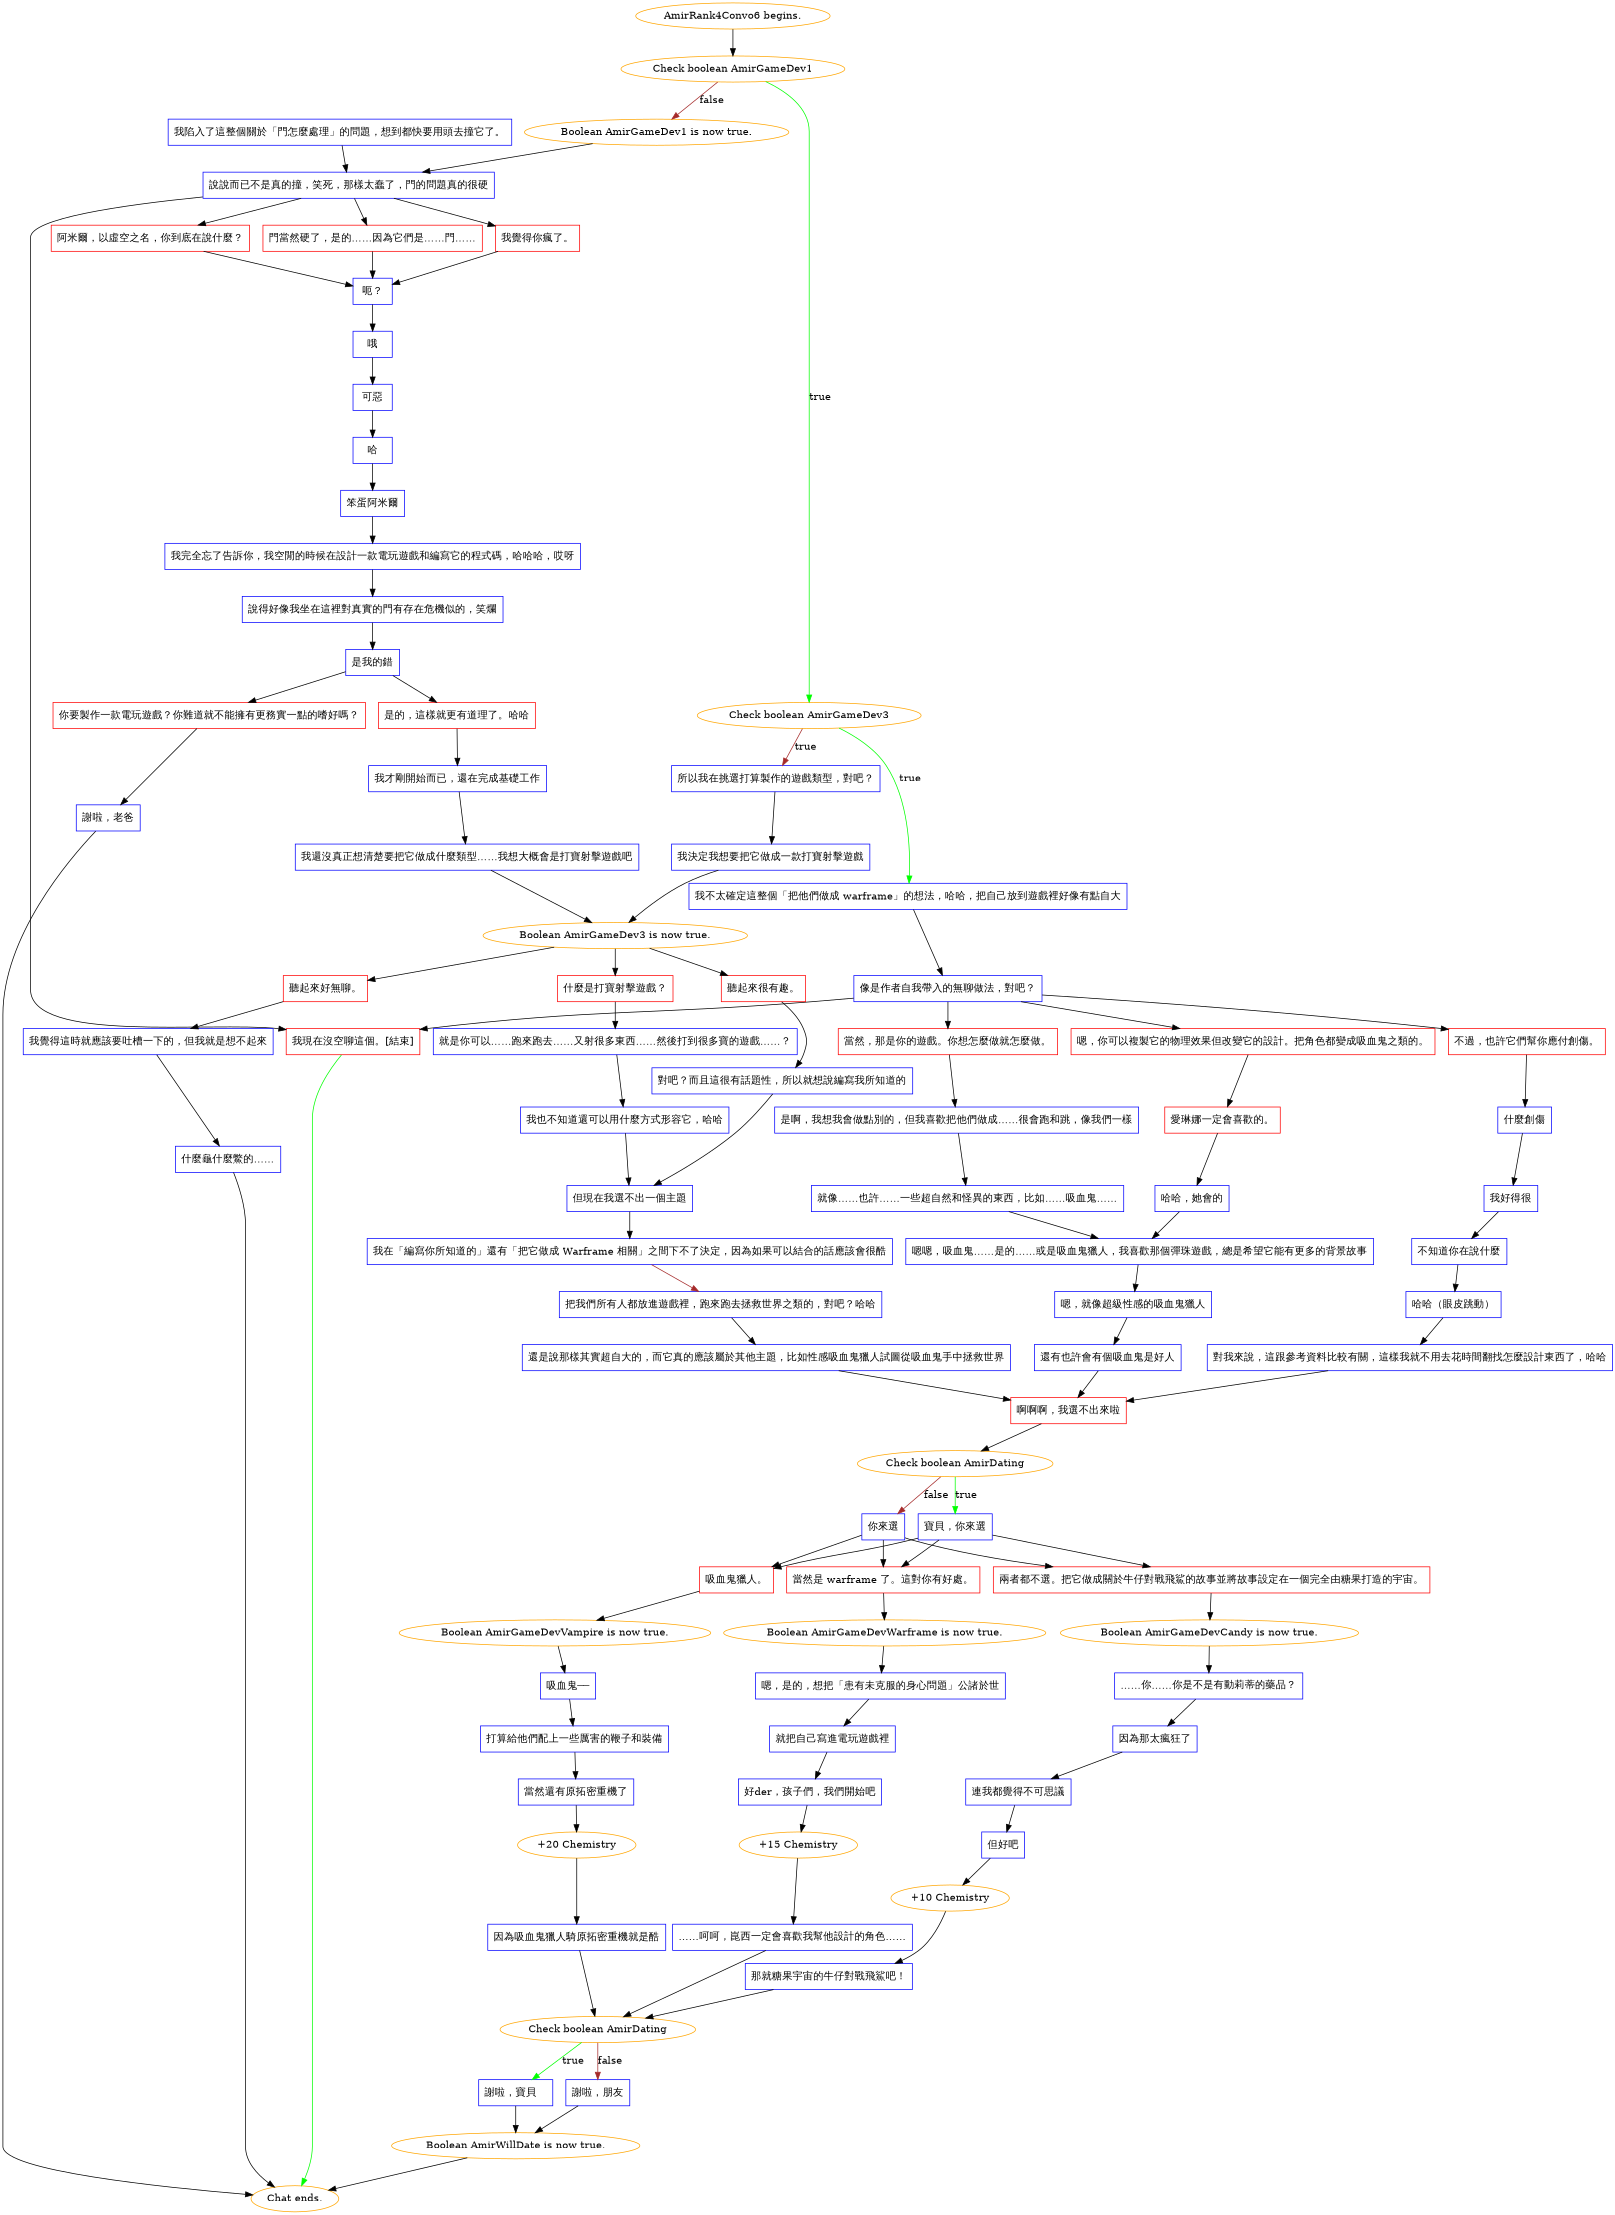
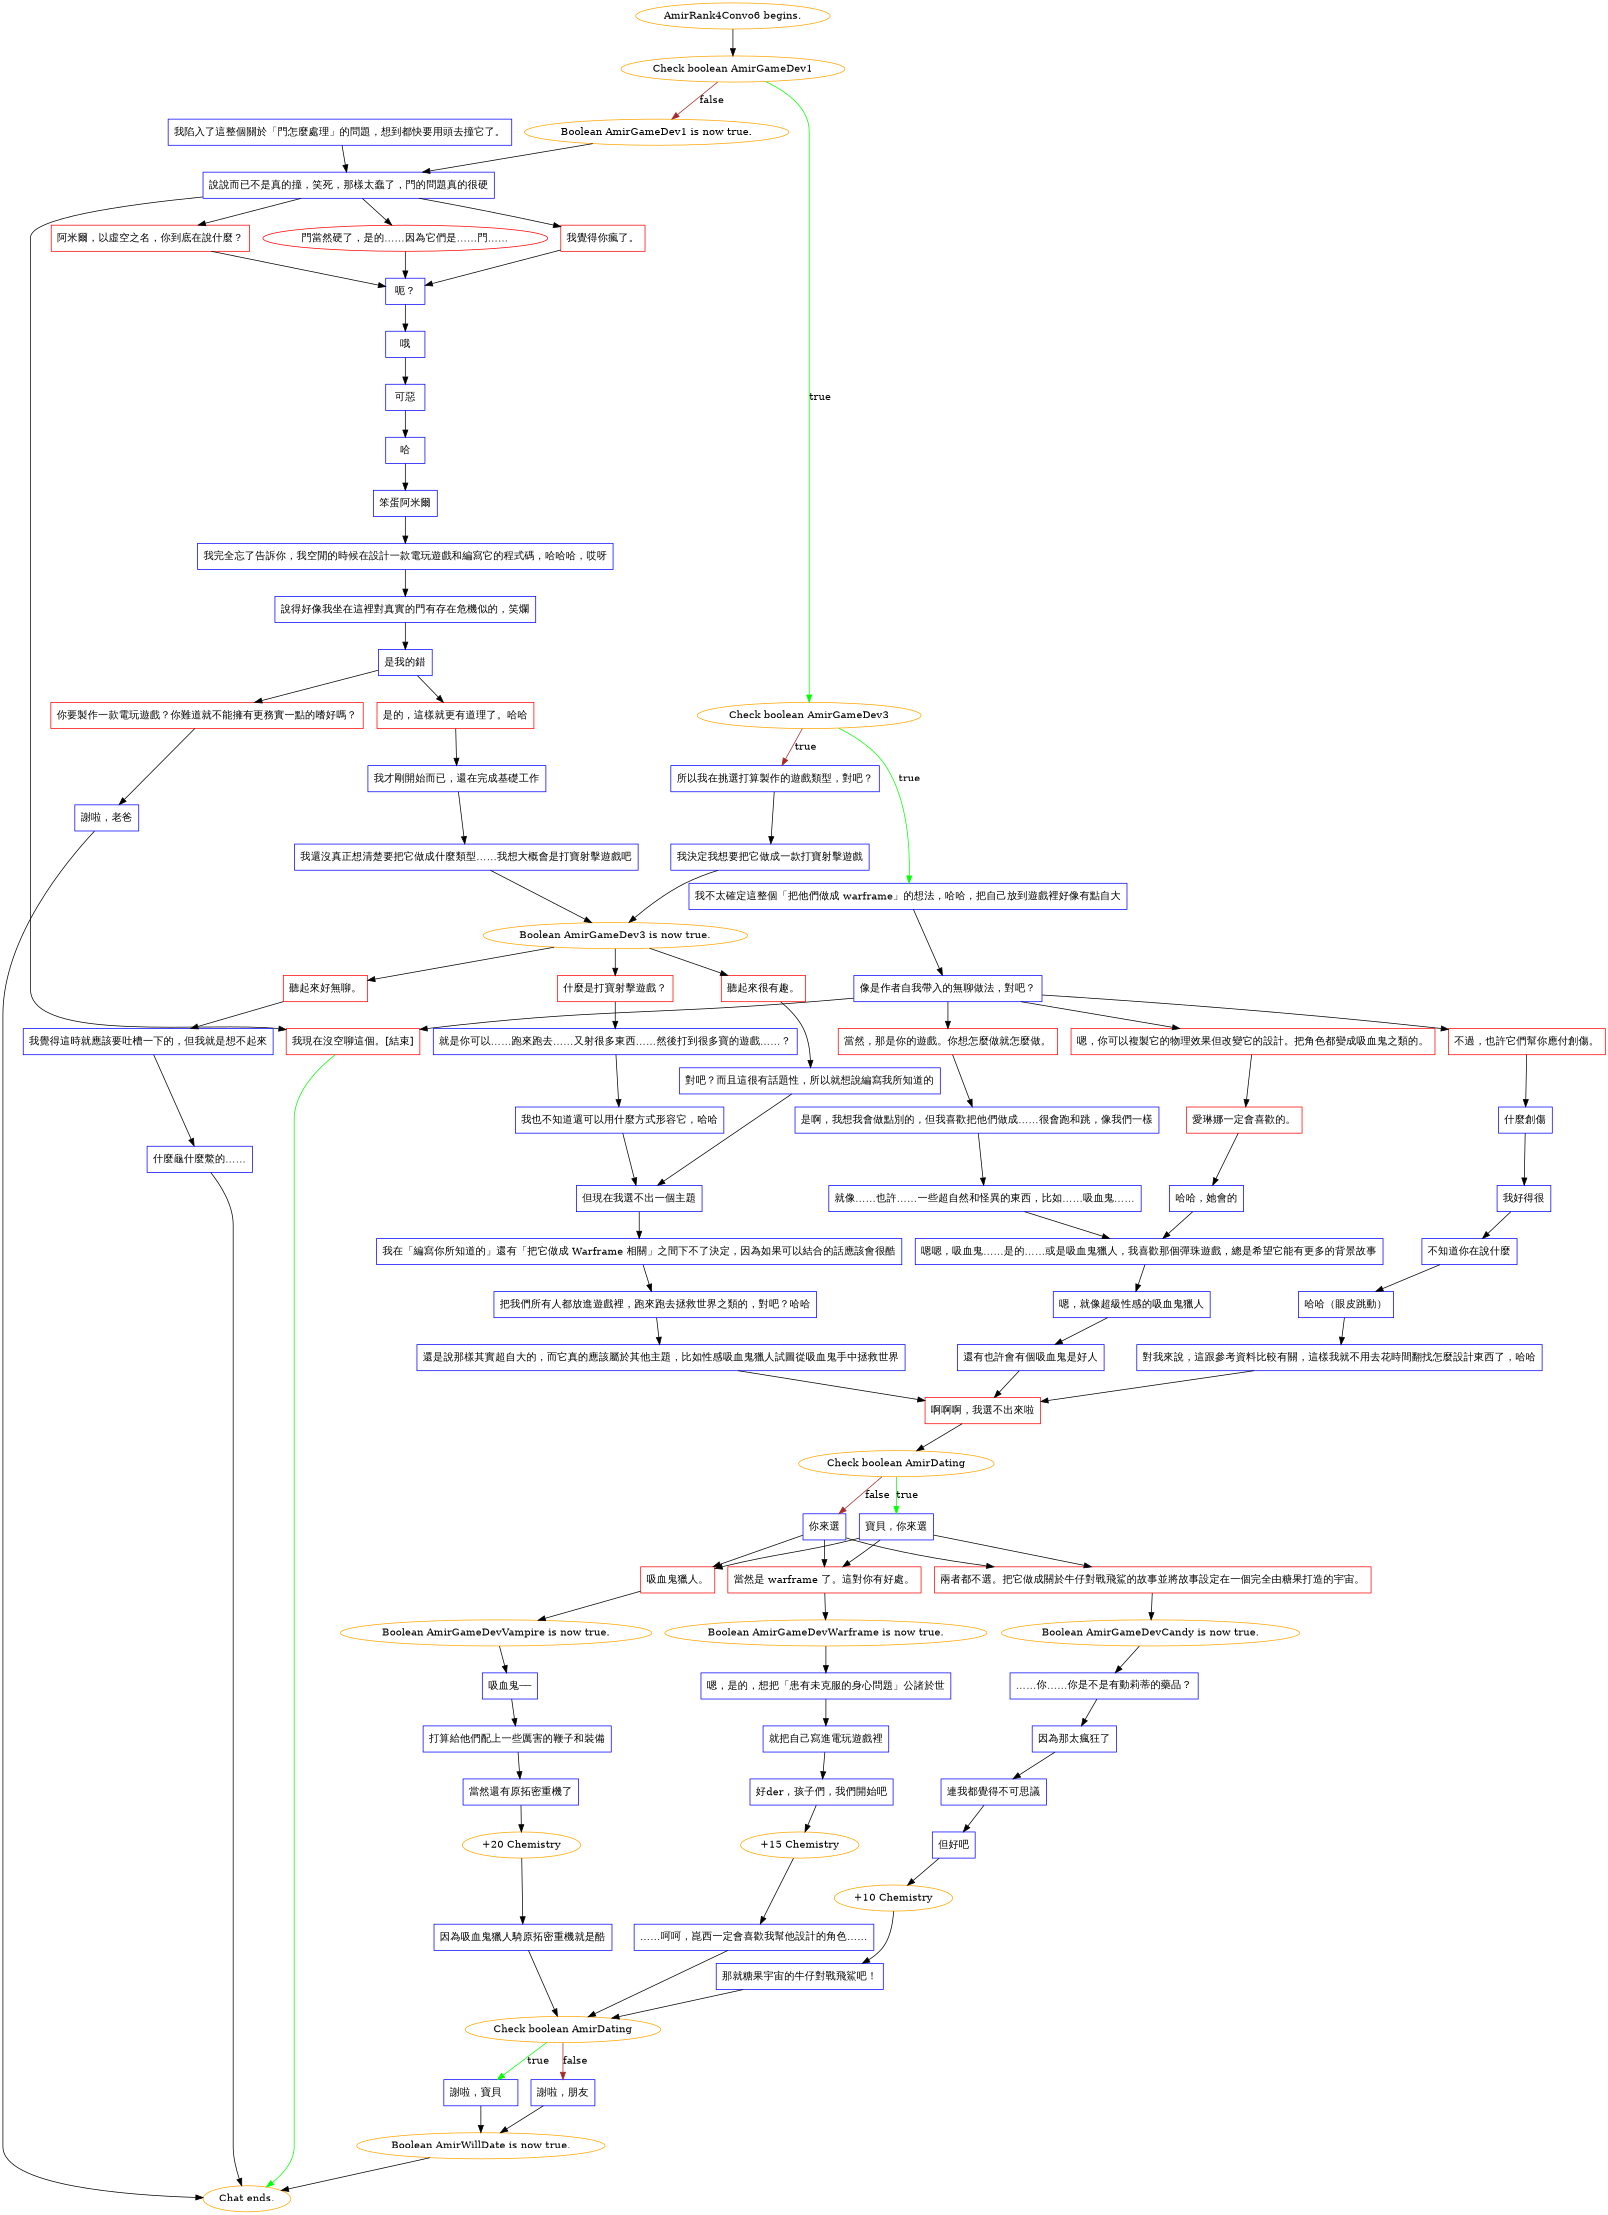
node "門當然硬了，是的……因為它們是……門……": shape box -> ellipse
edge "我在「編寫你所知道的」還有「把它做成 Warframe 相關」之間下不了決定，因為如果可以結合的話應該會很酷" -> "把我們所有人都放進遊戲裡，跑來跑去拯救世界之類的，對吧？哈哈": color brown -> black
